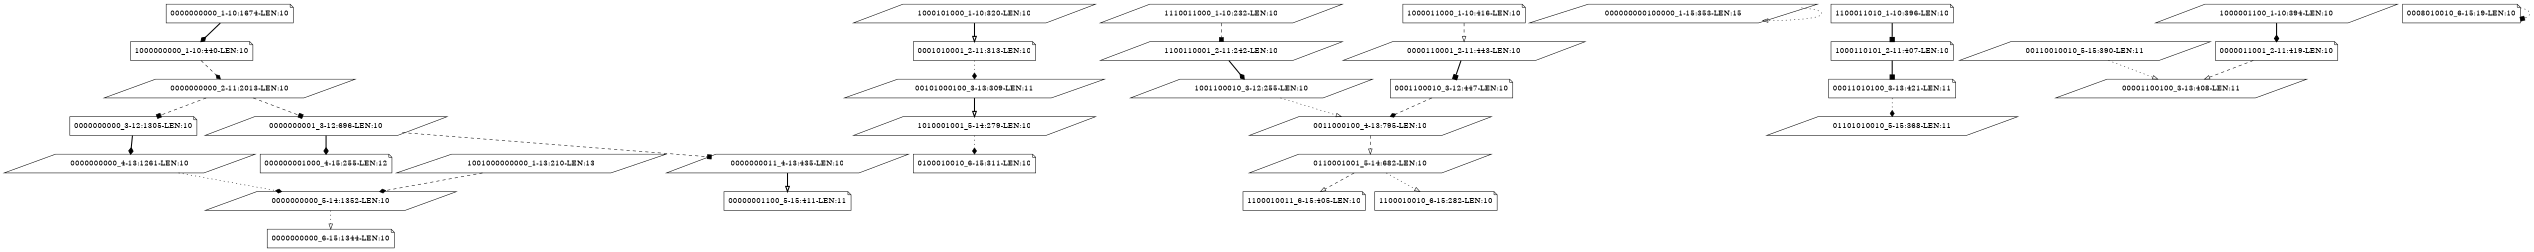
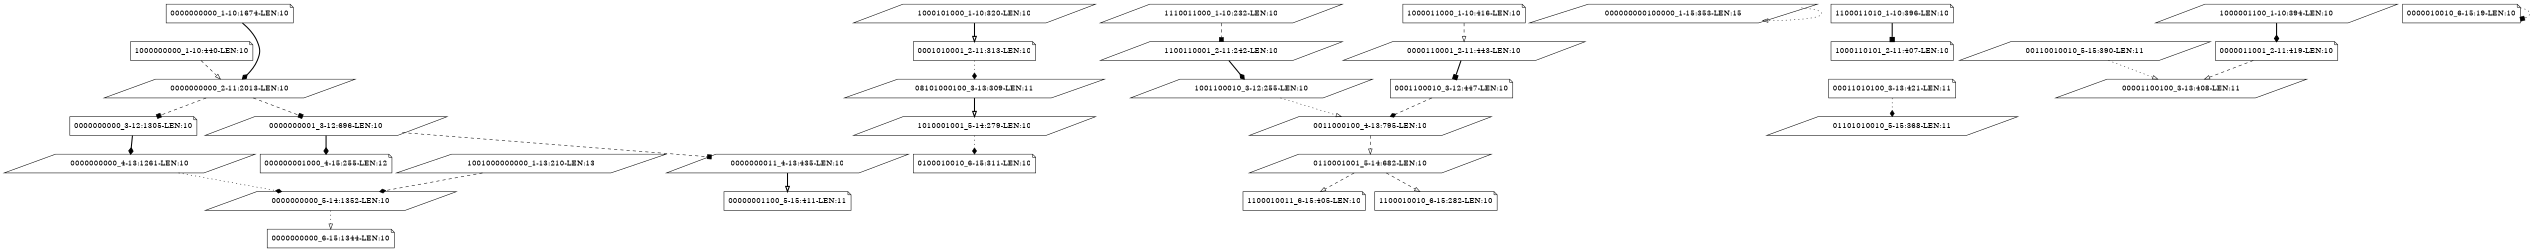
node "0008010010_6-15:19-LEN:10": label "0008010010_6-15:19-LEN:10" -> "0000010010_6-15:19-LEN:10"
edge "0000000000_1-10:1674-LEN:10" -> "1000000000_1-10:440-LEN:10": now "0000000000_1-10:1674-LEN:10" -> "0000000000_2-11:2013-LEN:10"
edge "1000110101_2-11:407-LEN:10" -> "00011010100_3-13:421-LEN:11": removed
edge "1000000000_1-10:440-LEN:10" -> "0000000000_2-11:2013-LEN:10": arrowhead diamond -> onormal
node "00101000100_3-13:309-LEN:11": label "00101000100_3-13:309-LEN:11" -> "08101000100_3-13:309-LEN:11"
edge "0110001001_5-14:682-LEN:10" -> "1100010010_6-15:282-LEN:10": style dotted -> dashed
